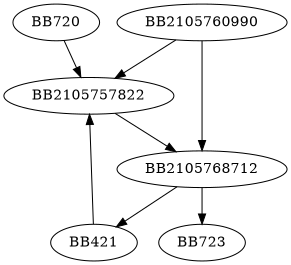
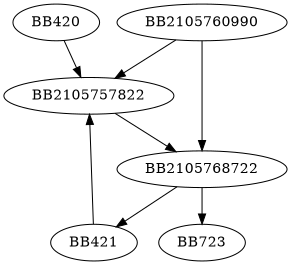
node "BB720": label "BB720" -> "BB420"
node "BB2105768712": label "BB2105768712" -> "BB2105768722"
